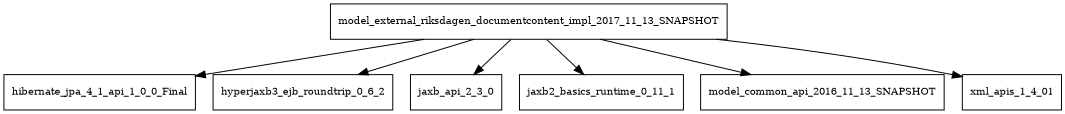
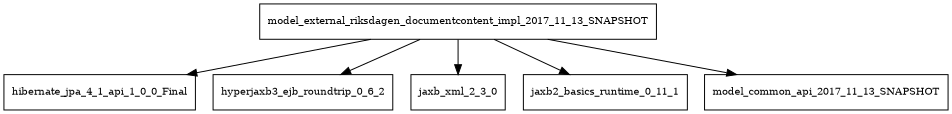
node "jaxb_api_2_3_0": label "jaxb_api_2_3_0" -> "jaxb_xml_2_3_0"
node "model_common_api_2016_11_13_SNAPSHOT": label "model_common_api_2016_11_13_SNAPSHOT" -> "model_common_api_2017_11_13_SNAPSHOT"
node "xml_apis_1_4_01": removed
